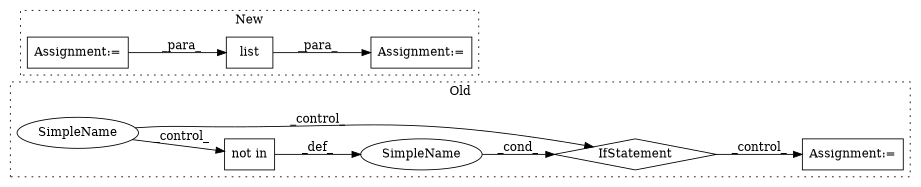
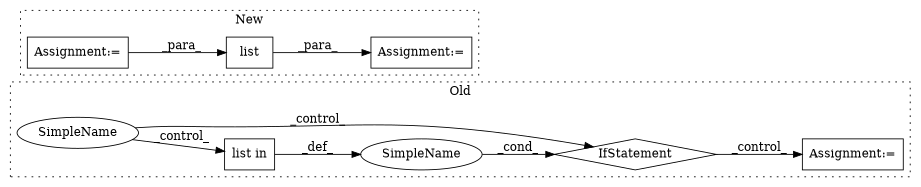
node "not in": label "not in" -> "list in"
